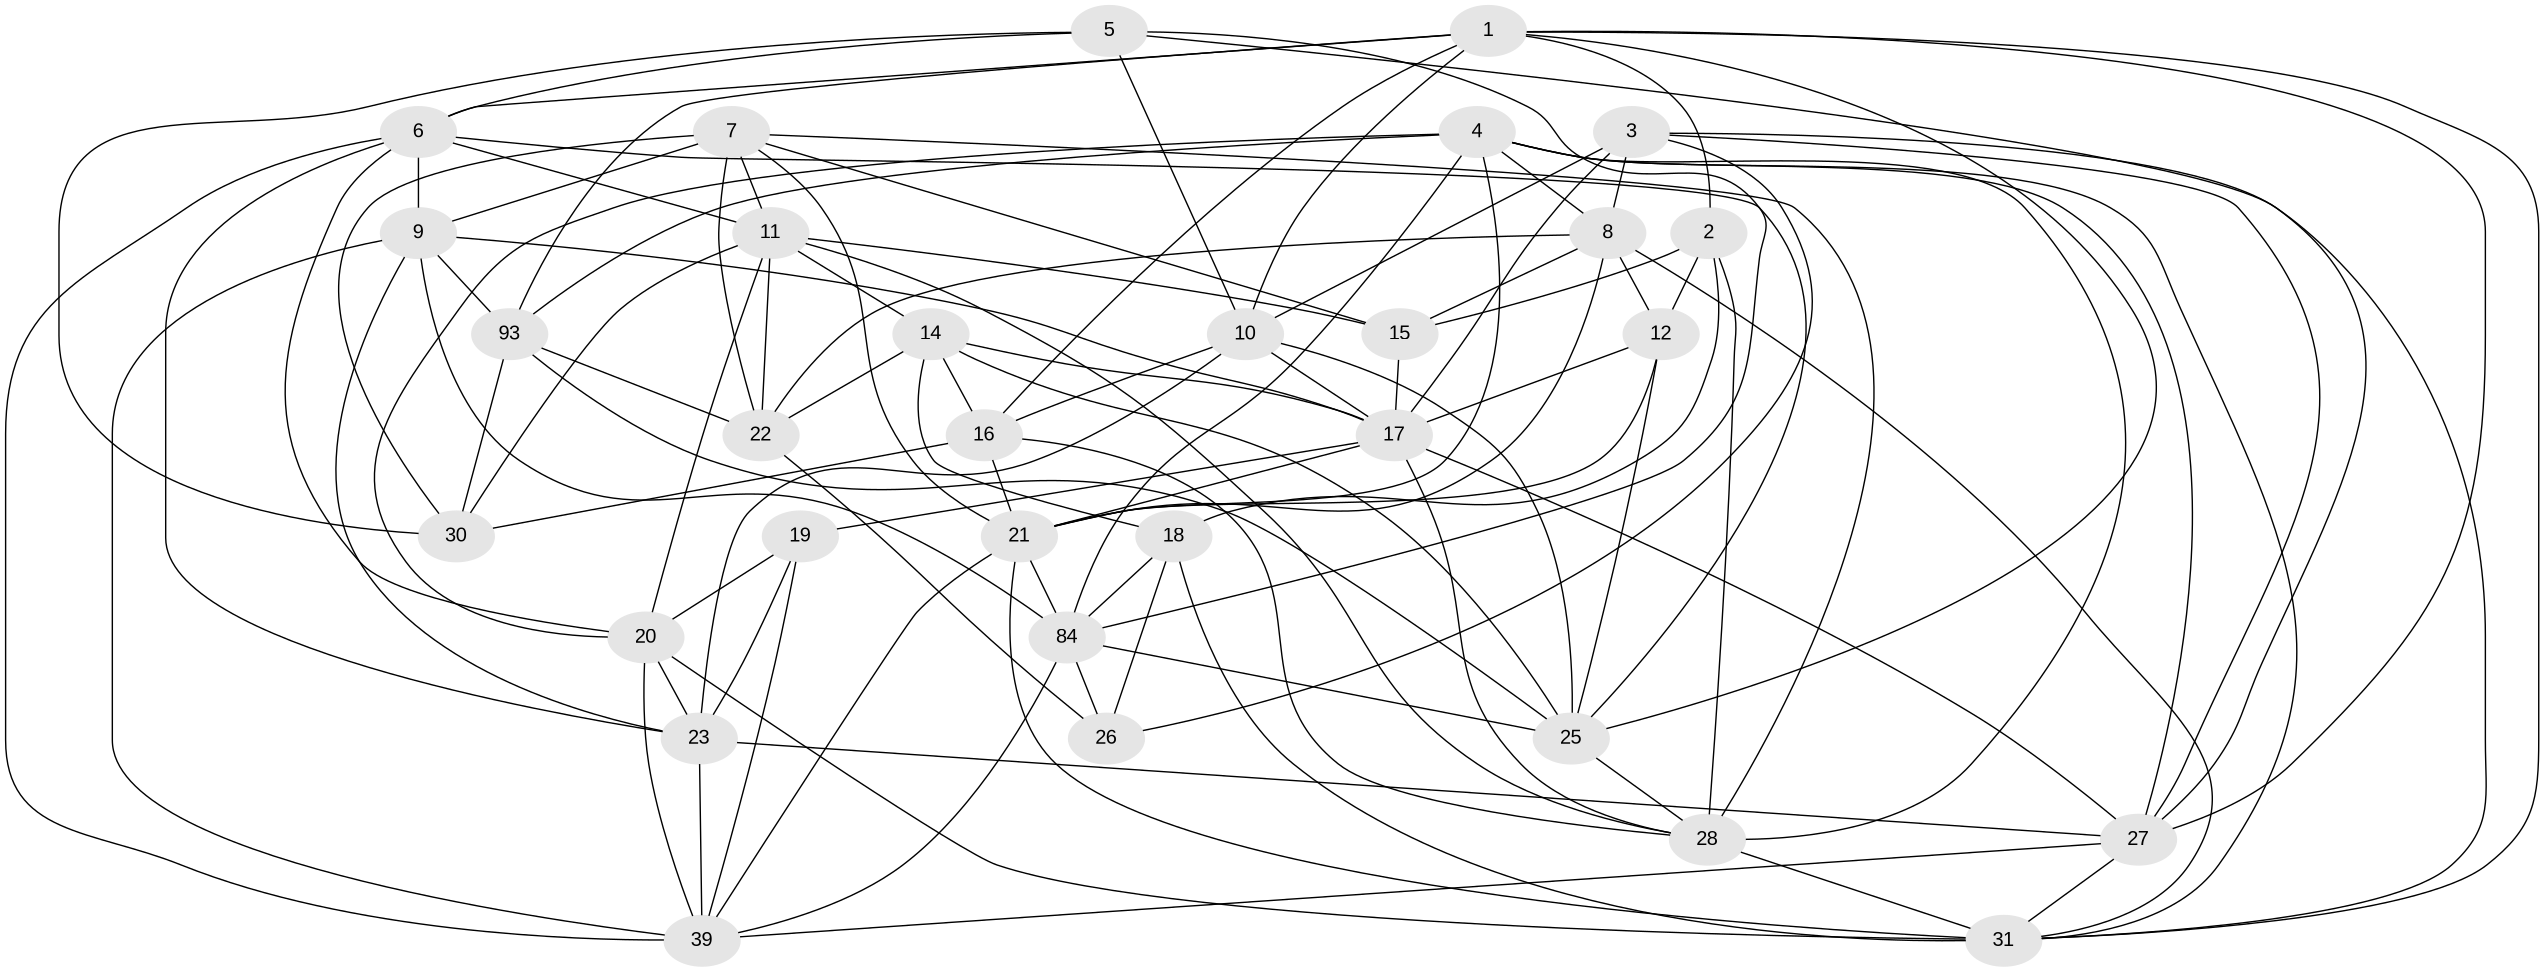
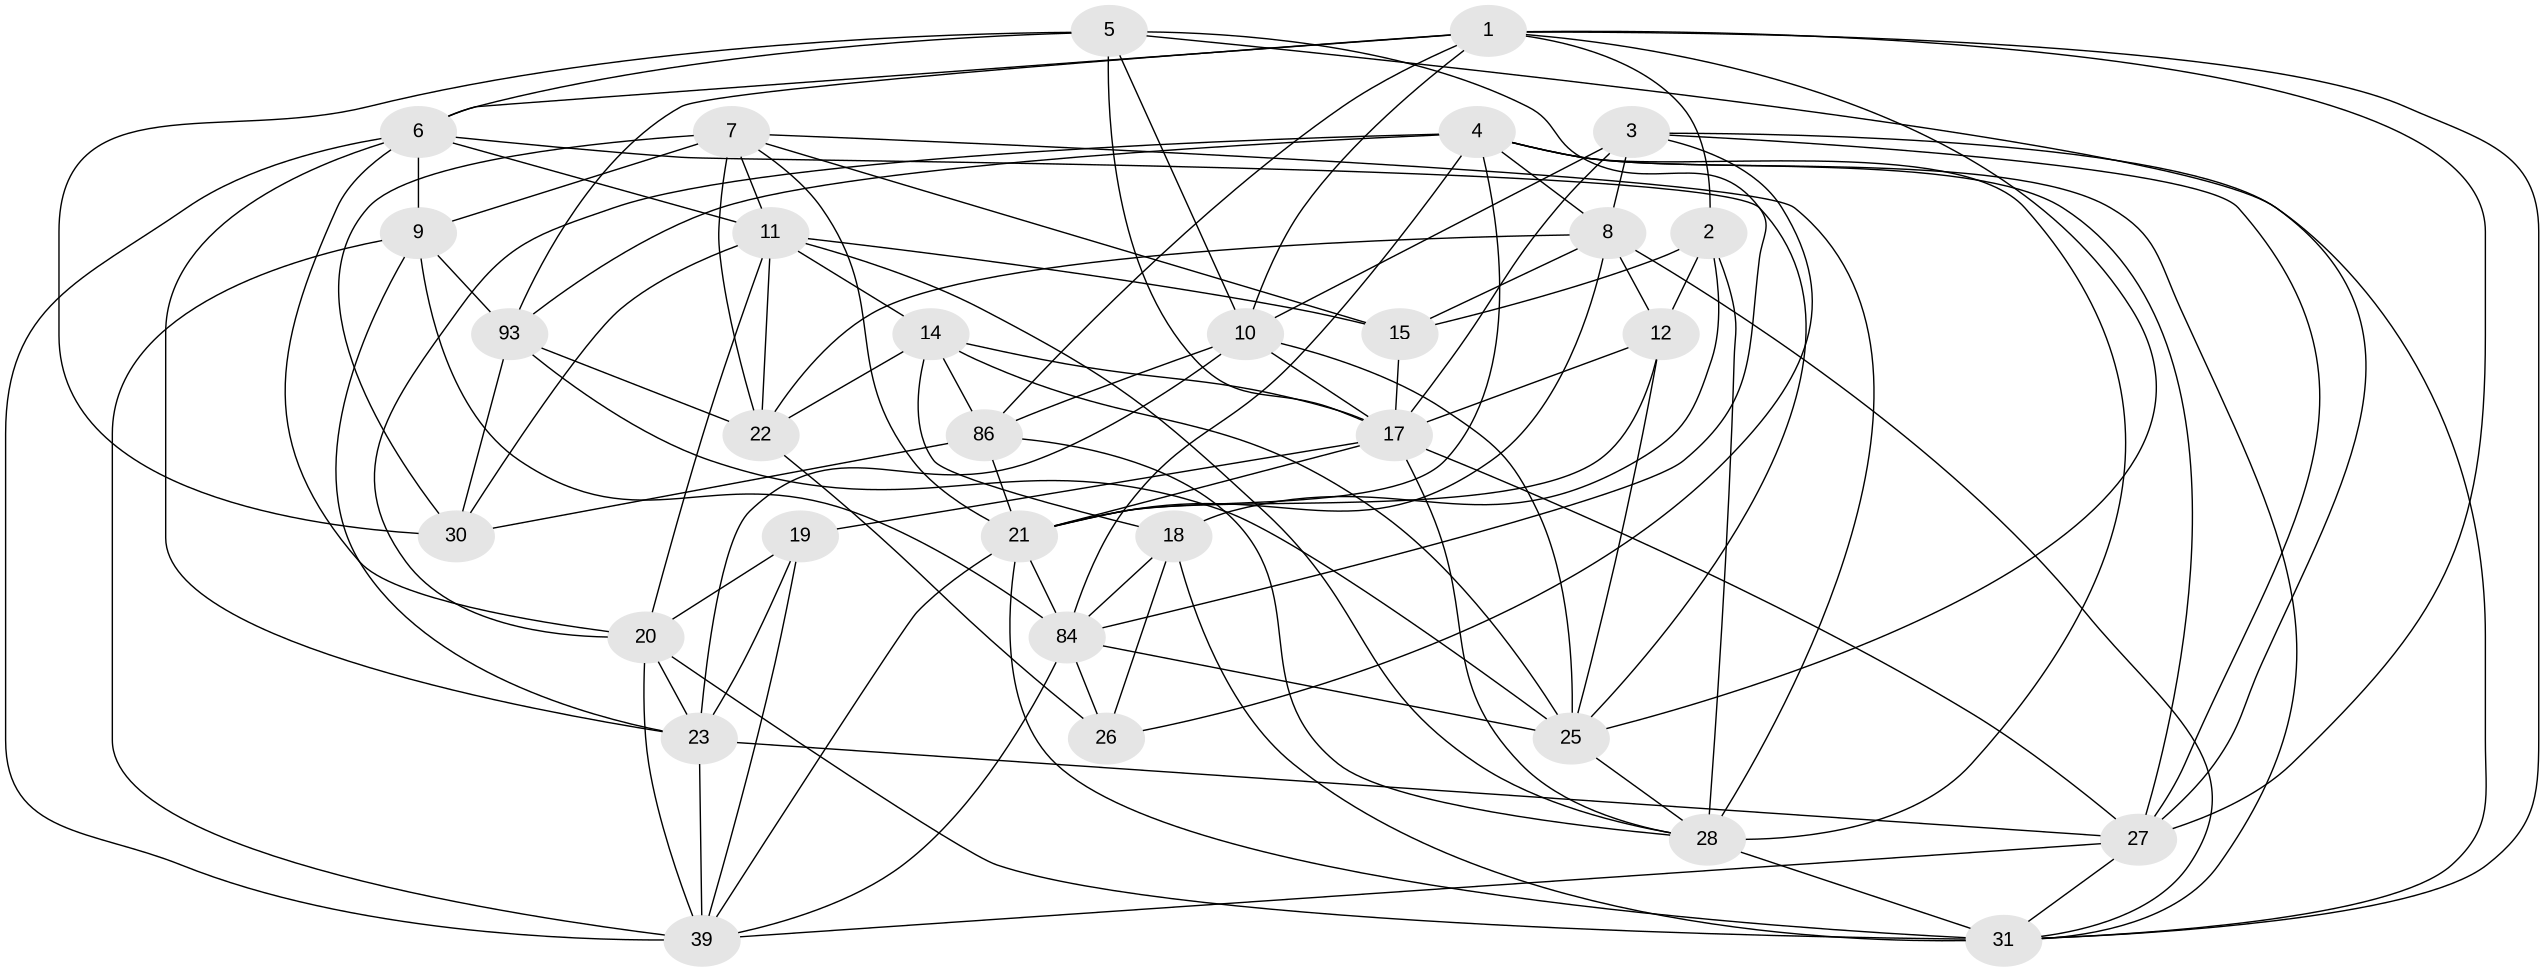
edge "9" -- "17": now "5" -- "17"
node "16": label "16" -> "86"
